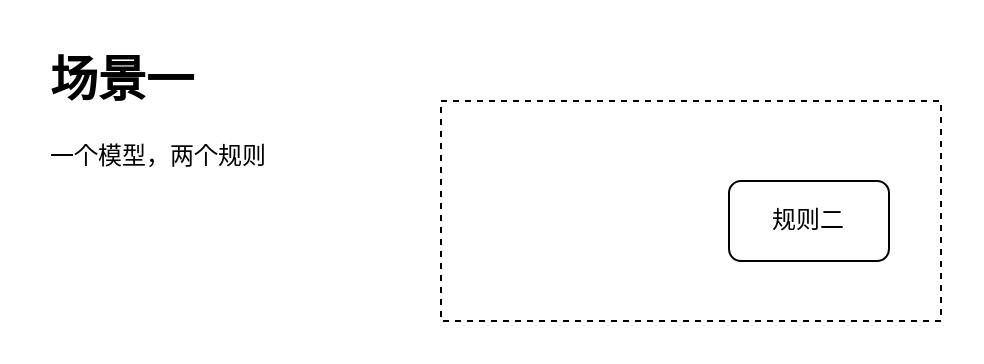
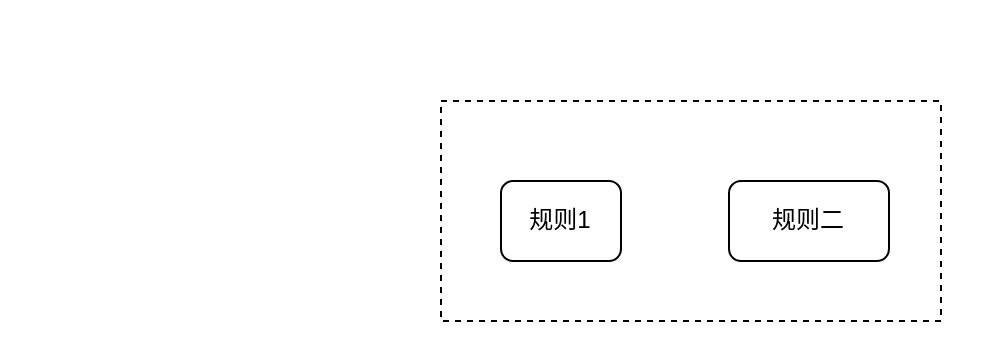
node "场景一一个模型，两个规则": removed
node "规则1": added
